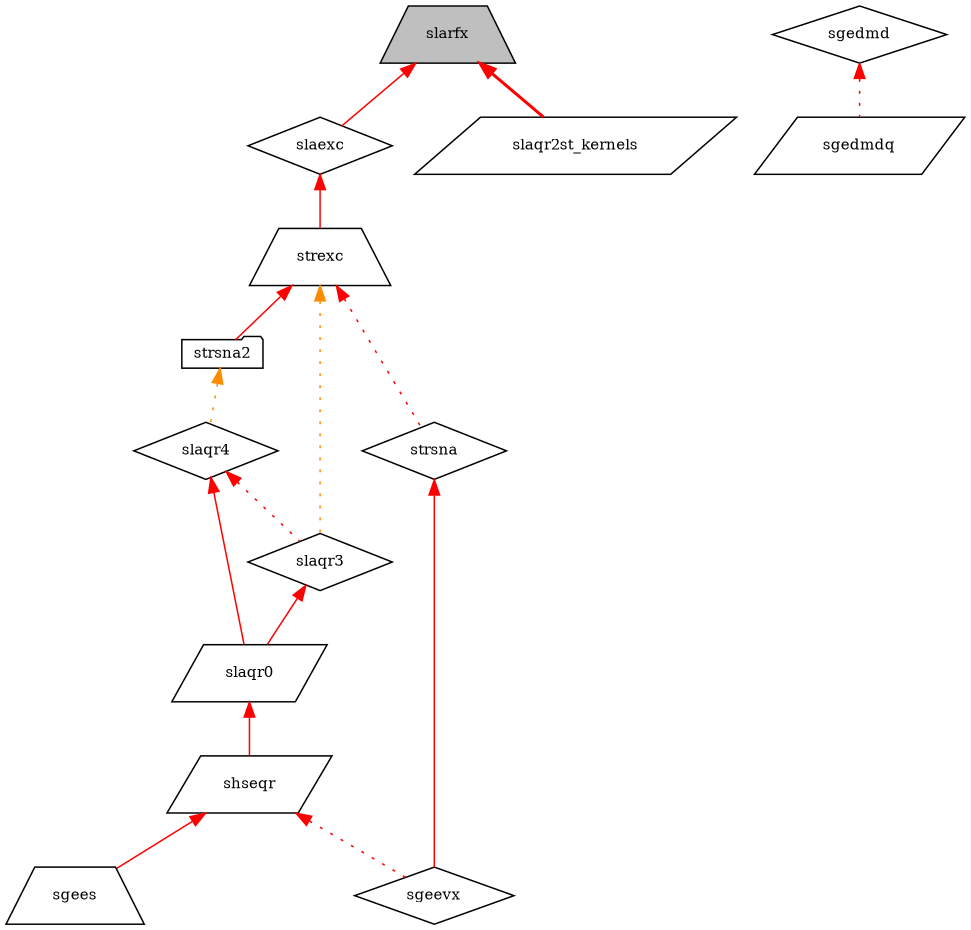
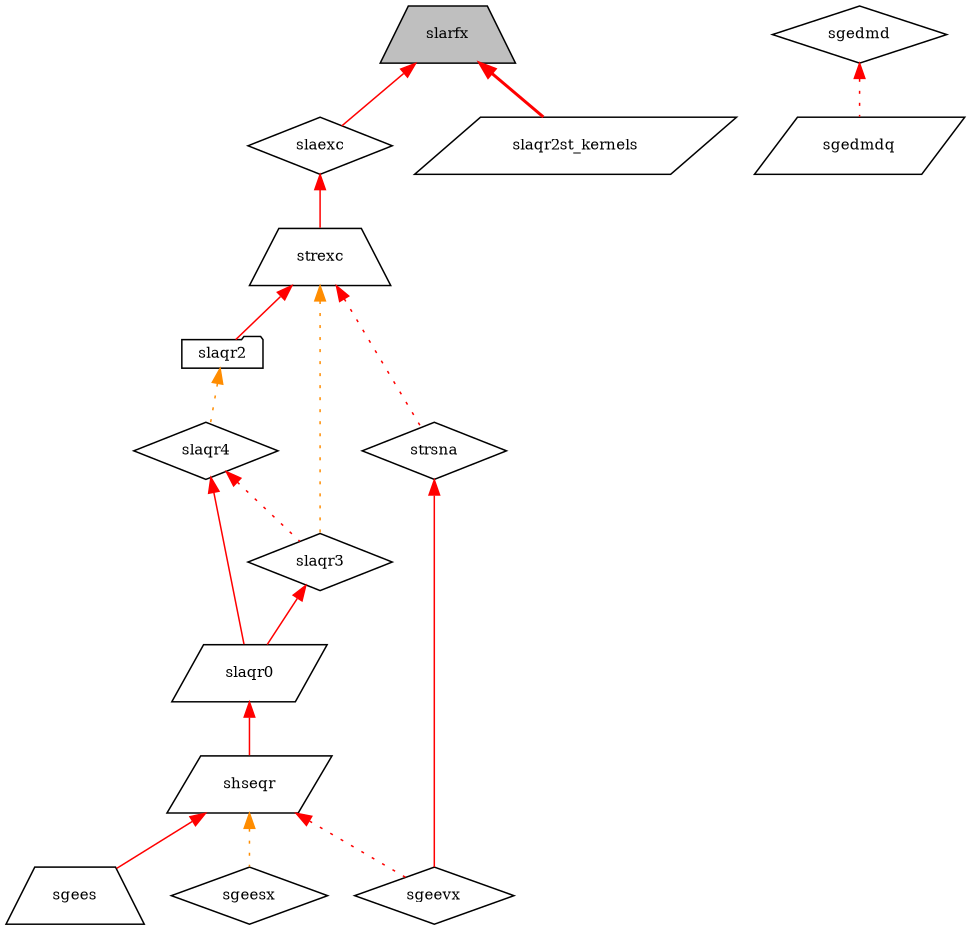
node "strsna2": label "strsna2" -> "slaqr2"
node "sgeesx": added
